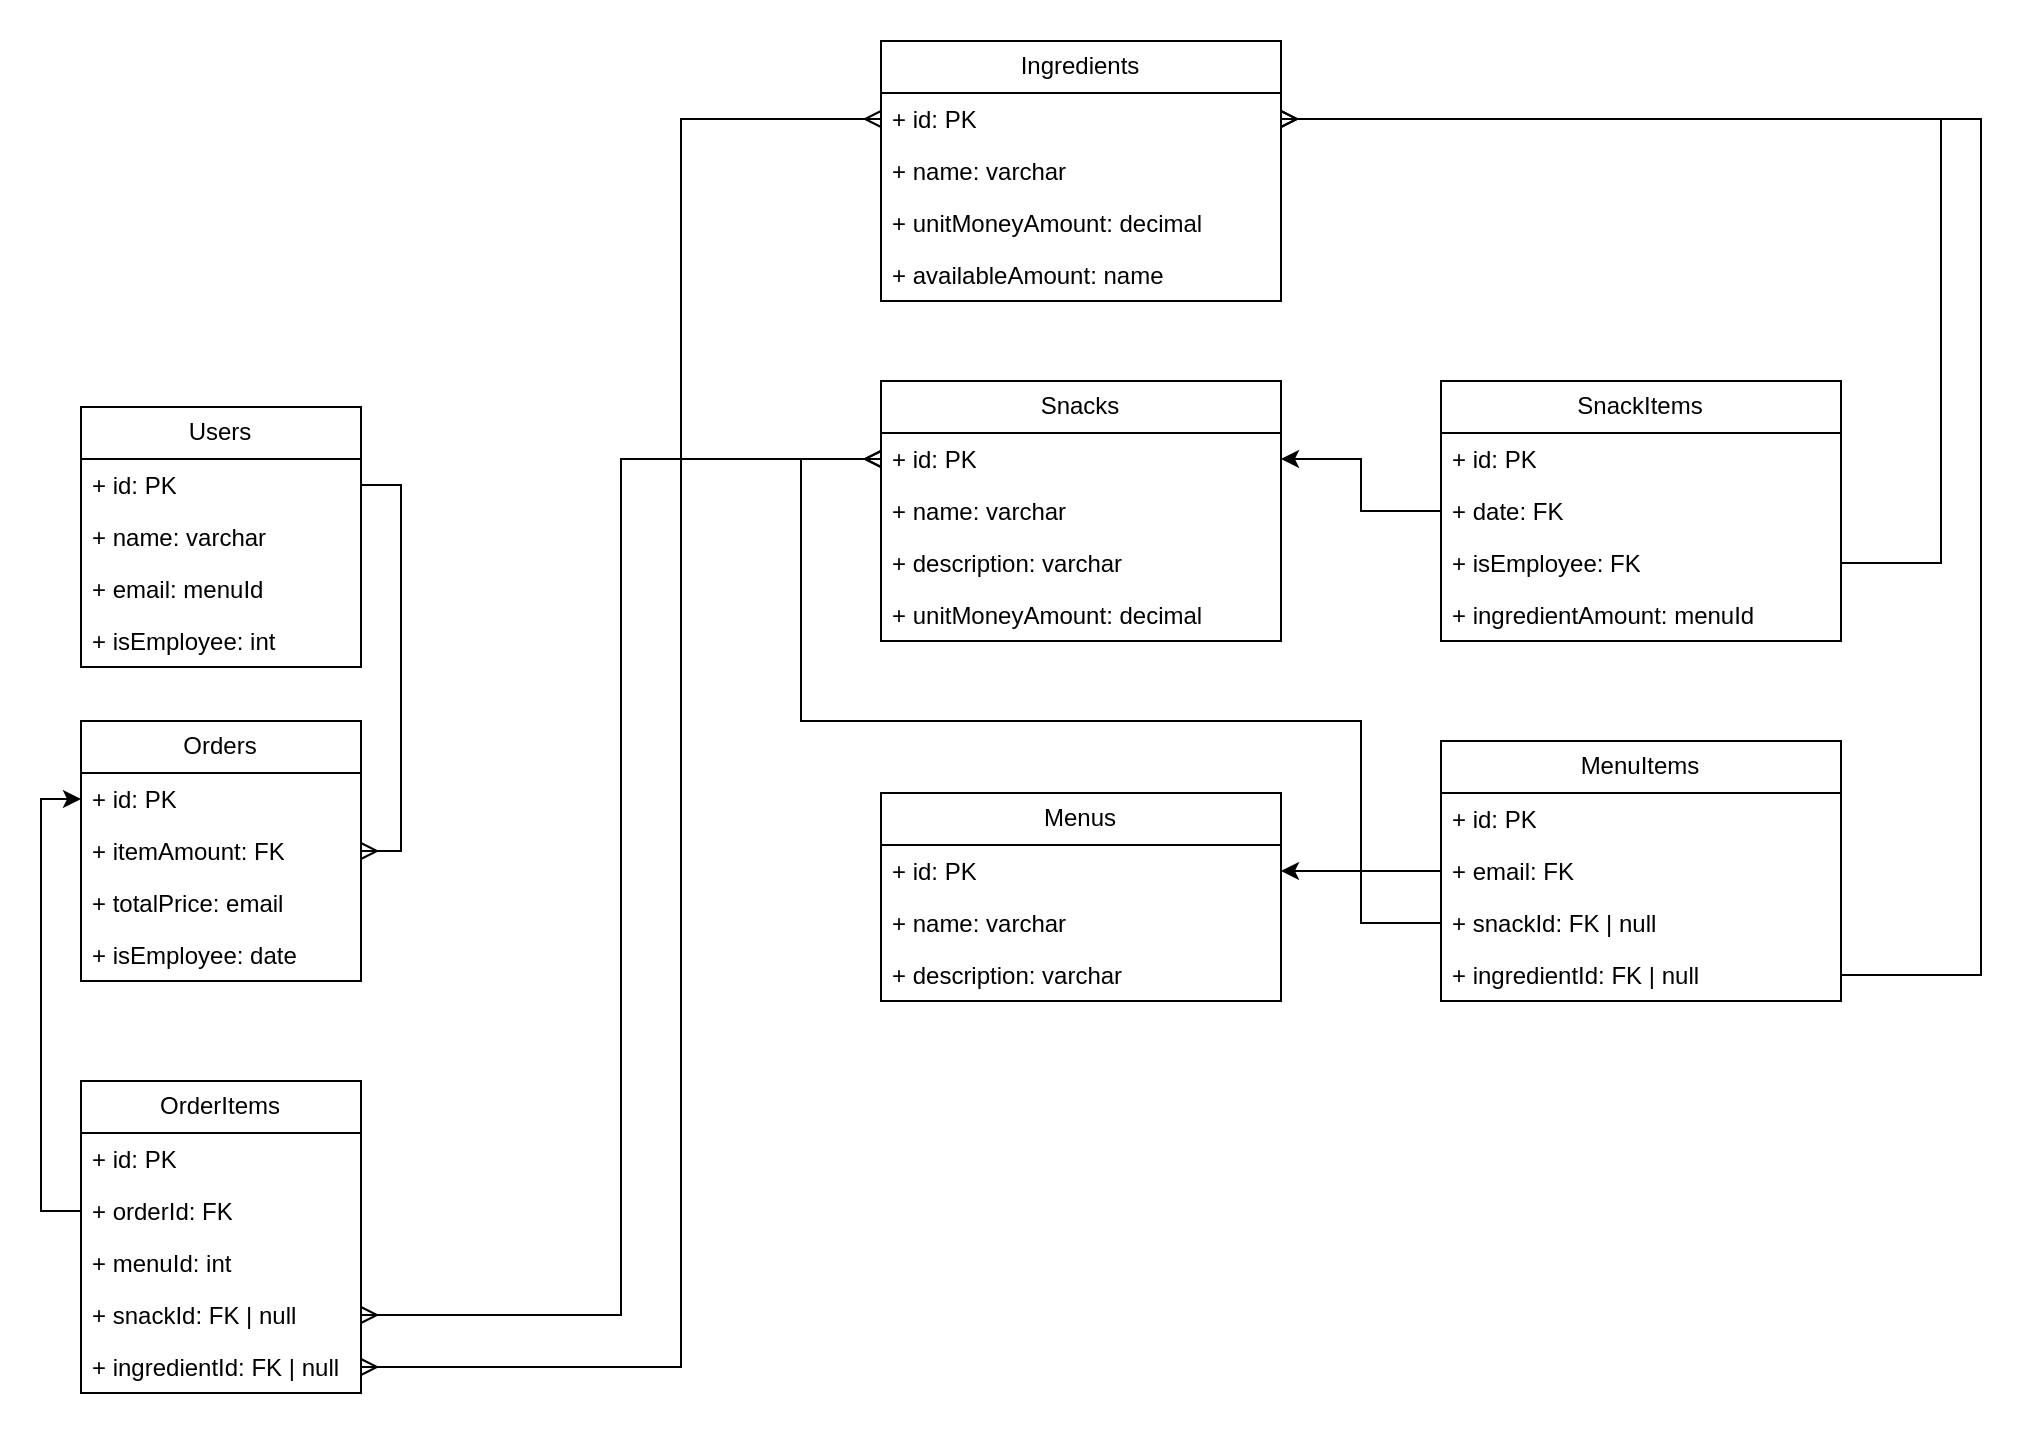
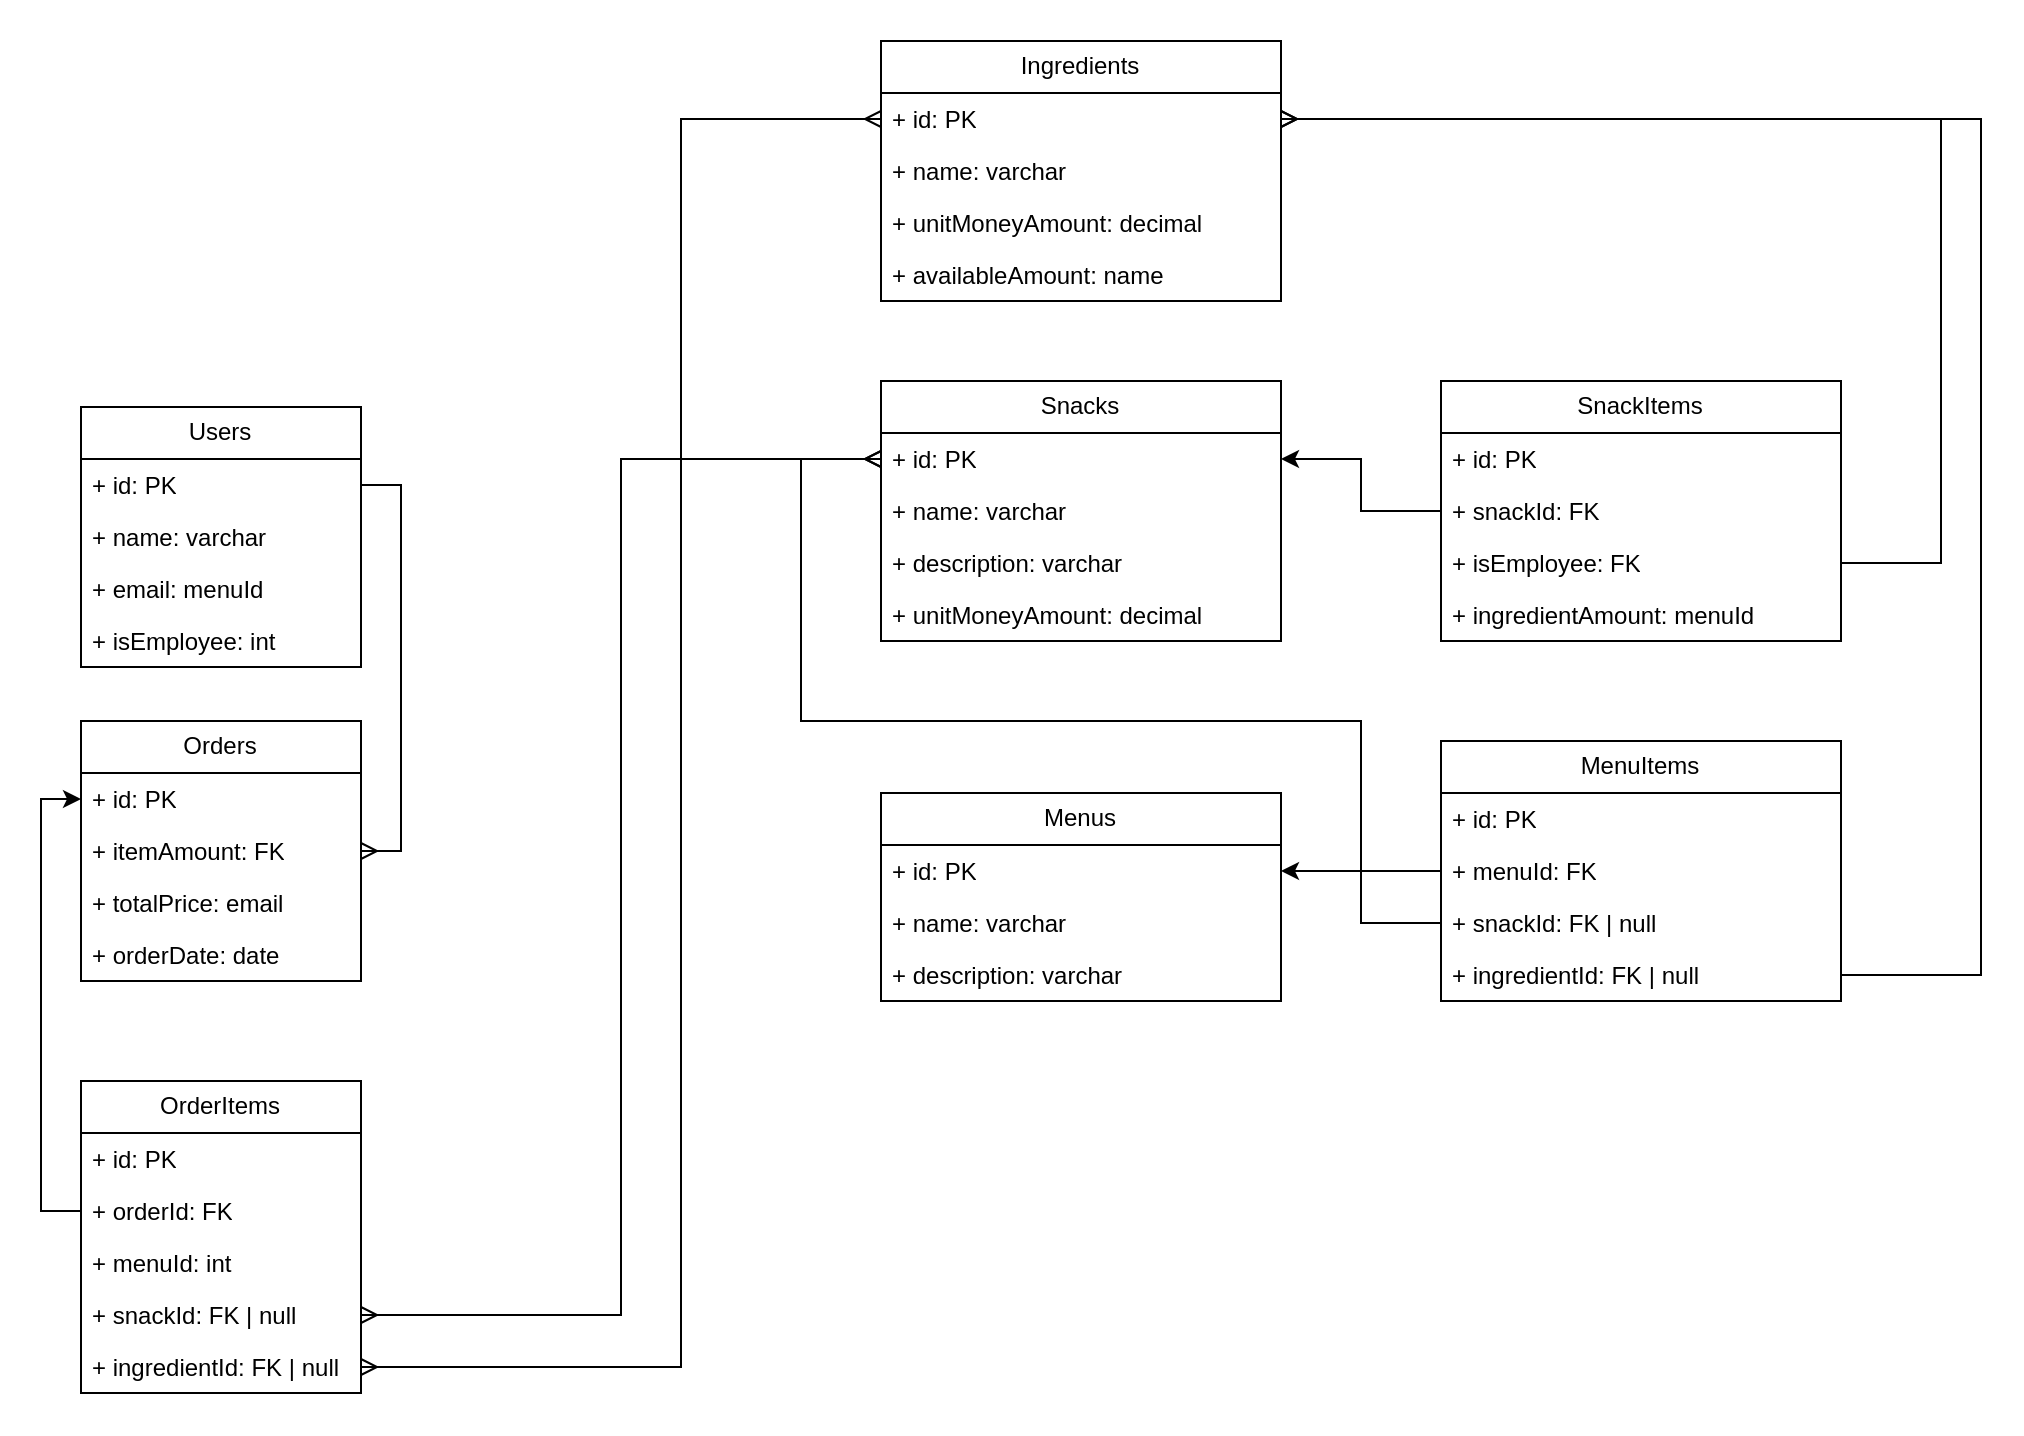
node "+ date: FK": label "+ date: FK" -> "+ snackId: FK"
node "+ email: FK": label "+ email: FK" -> "+ menuId: FK"
node "+ isEmployee: date": label "+ isEmployee: date" -> "+ orderDate: date"
